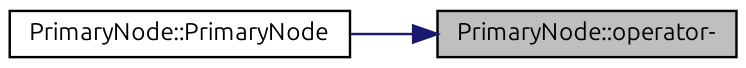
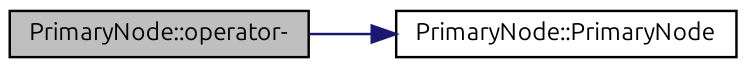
edge "PrimaryNode::PrimaryNode" -> "PrimaryNode::operator-": reversed
